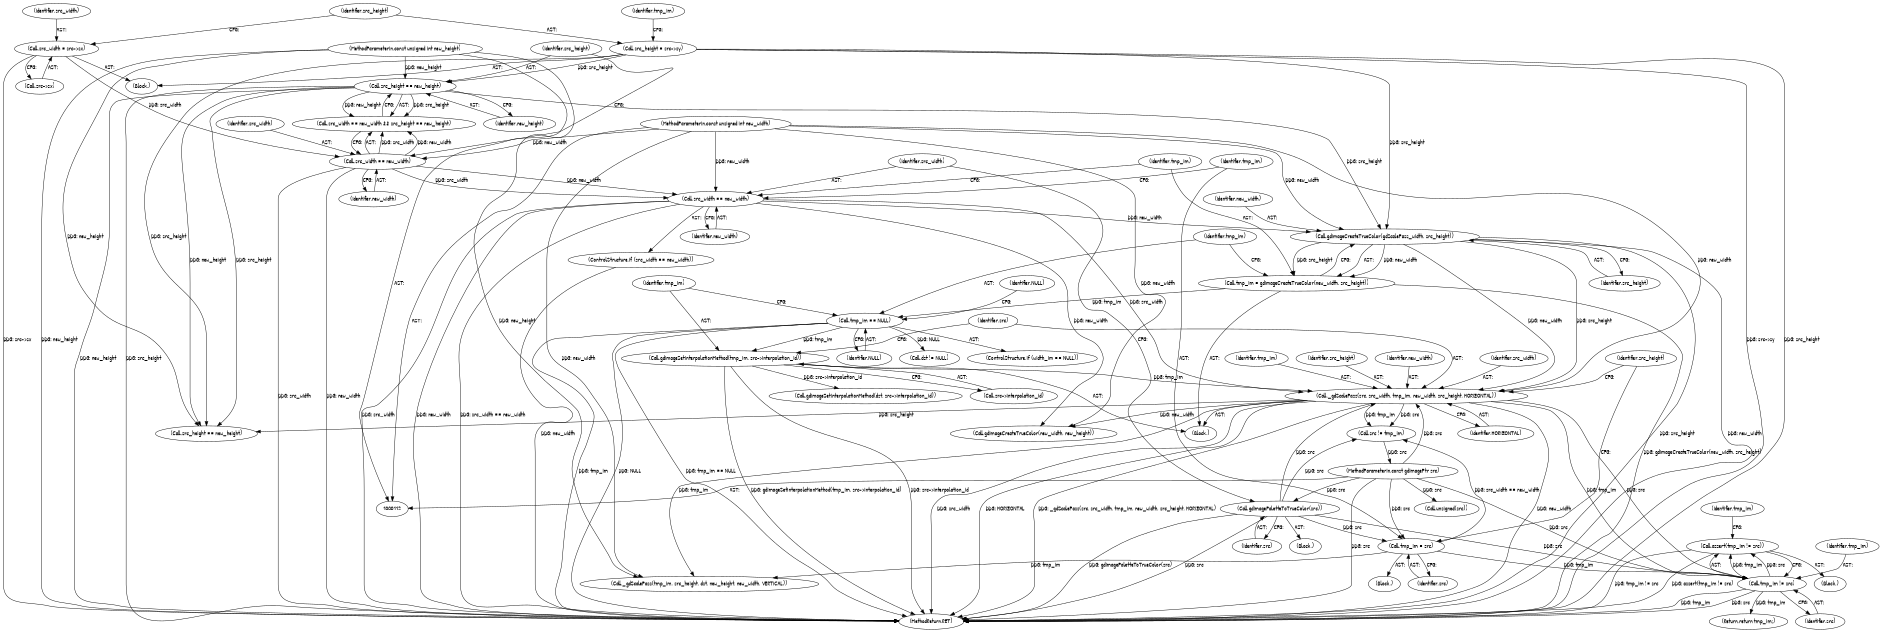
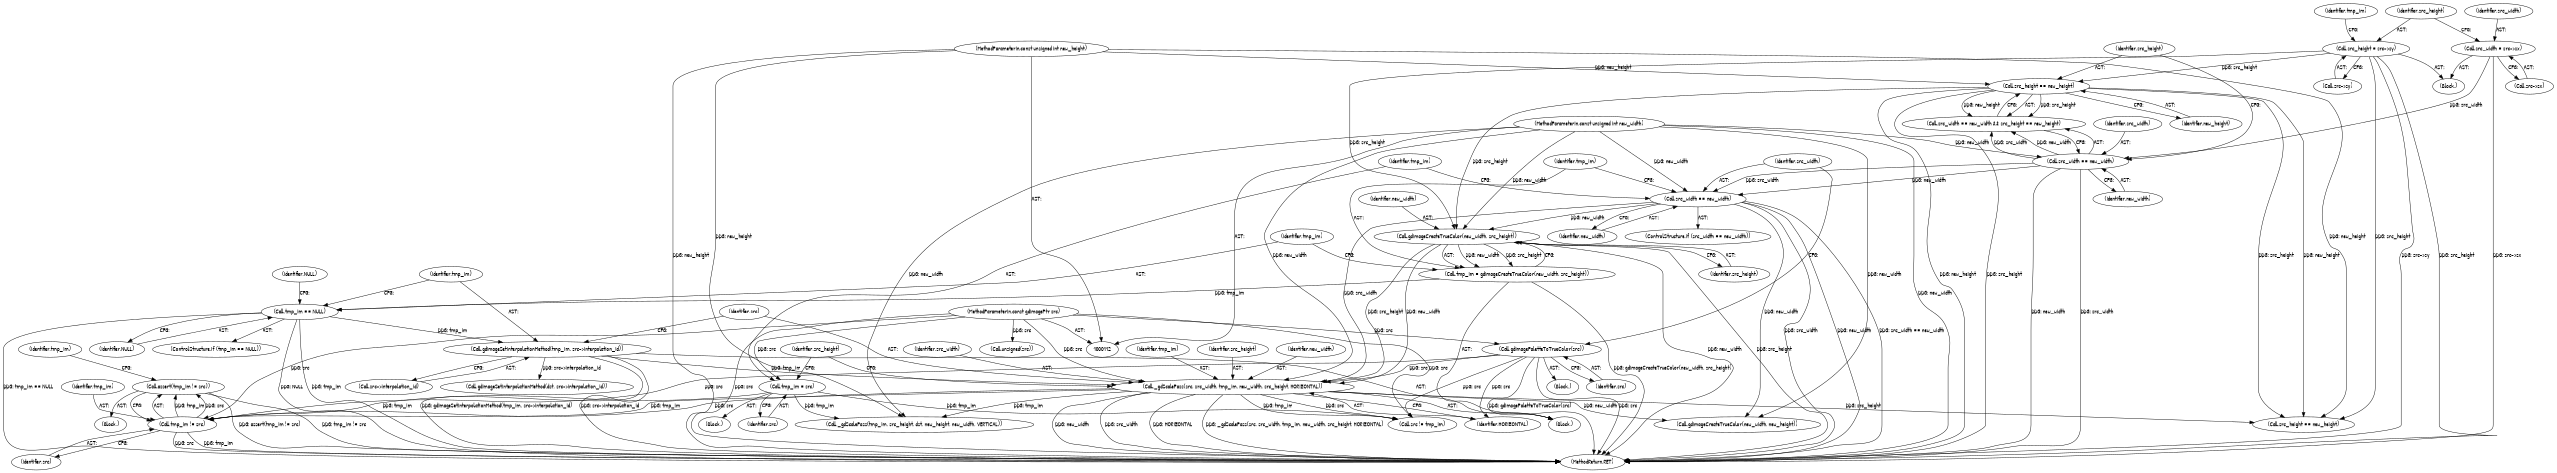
node "(Call,src->sy)": added
node "(Call,gdImageCreateTrueColor(gdScalePass_width, src_height))": label "(Call,gdImageCreateTrueColor(gdScalePass_width, src_height))" -> "(Call,gdImageCreateTrueColor(new_width, src_height))"
node "(Call,dst != NULL)": removed
node "(ControlStructure,if (width_im == NULL))": label "(ControlStructure,if (width_im == NULL))" -> "(ControlStructure,if (tmp_im == NULL))"
edge "(Call,src != tmp_im)" -> "(MethodParameterIn,const gdImagePtr src)": reversed
edge "(Call,tmp_im = src)" -> "(Call,src != tmp_im)": label "DDG: src_width == new_width" -> "DDG: tmp_im"
edge "(Call,gdImagePaletteToTrueColor(src))" -> "(Call,tmp_im = src)": now "(Call,gdImagePaletteToTrueColor(src))" -> "(Identifier,HORIZONTAL)"
edge "(ControlStructure,if (src_width == new_width))" -> "(MethodReturn,RET)": now "(MethodParameterIn,const unsigned int new_width)" -> "(MethodReturn,RET)"
node "(Return,return tmp_im;)": removed
